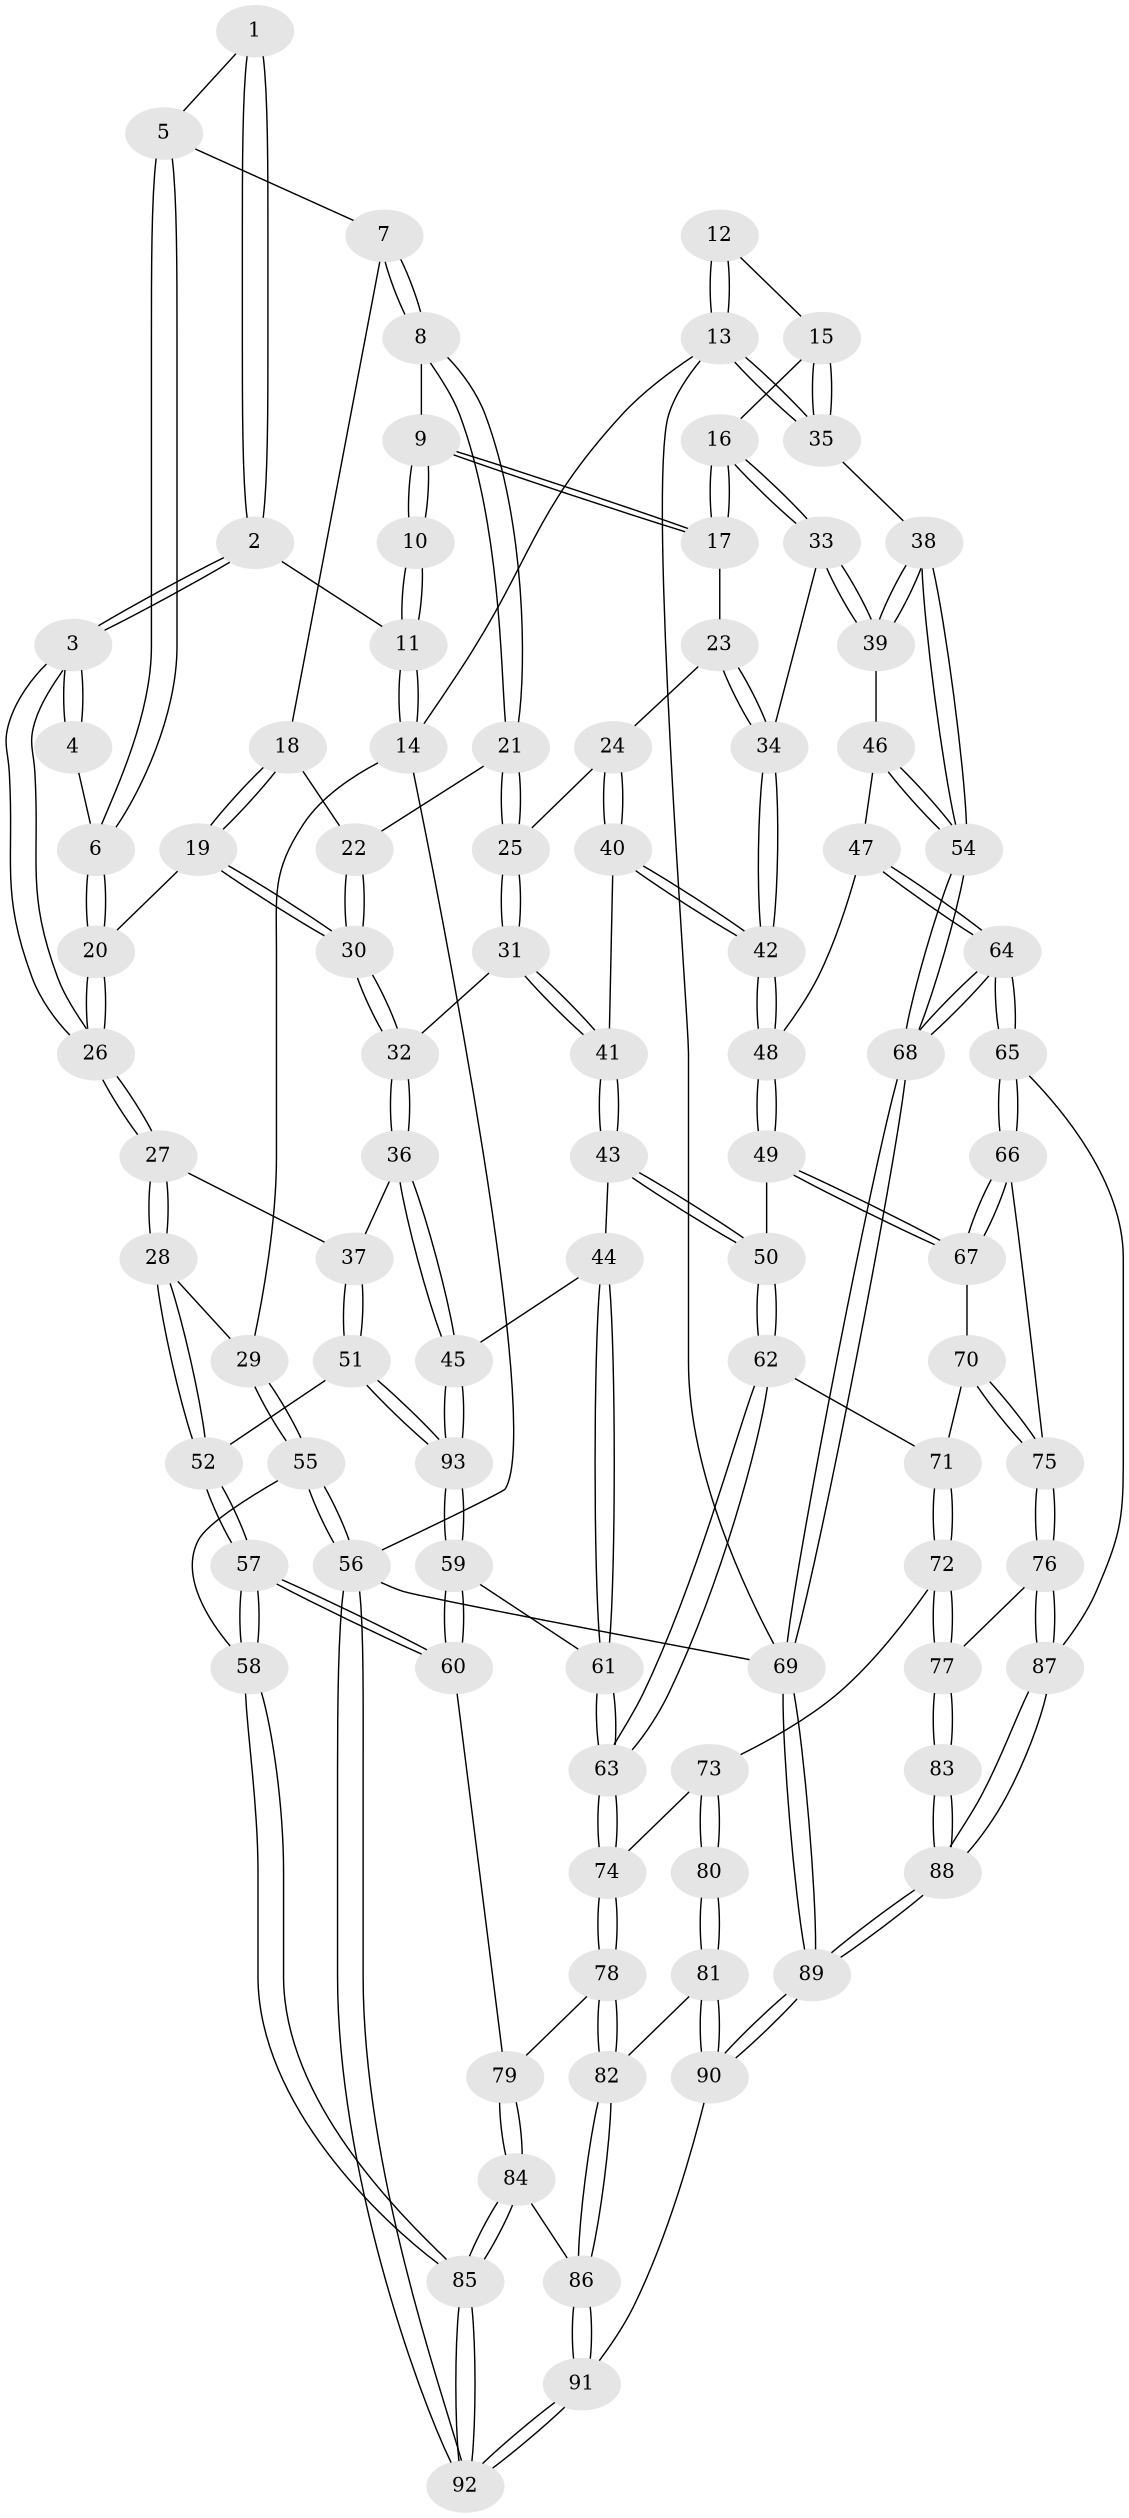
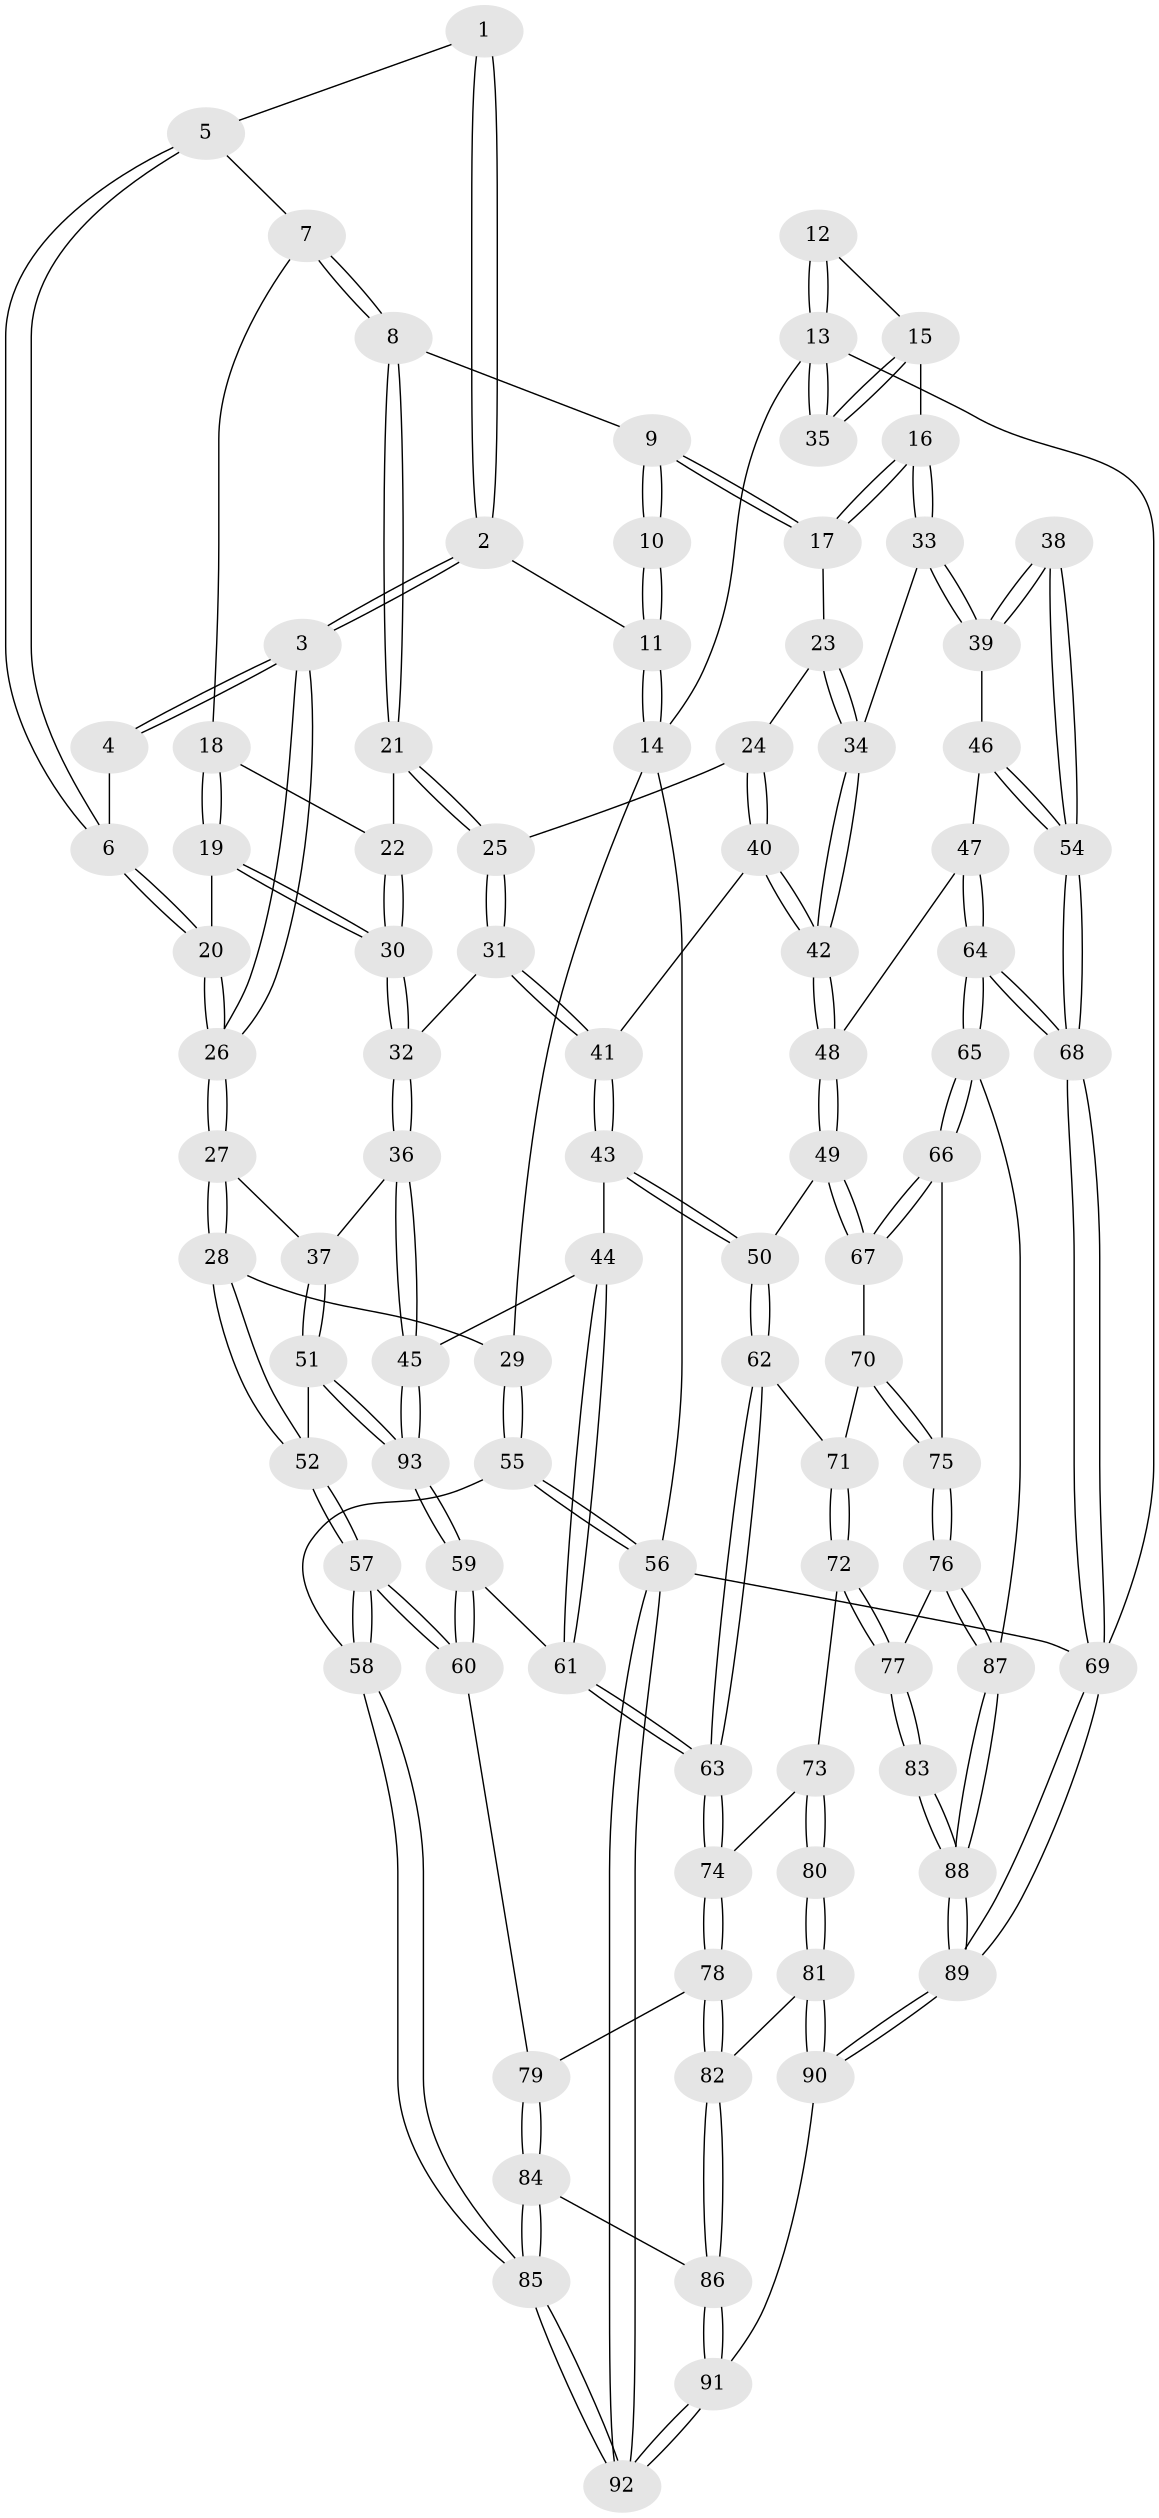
edge "35" -- "38": removed
